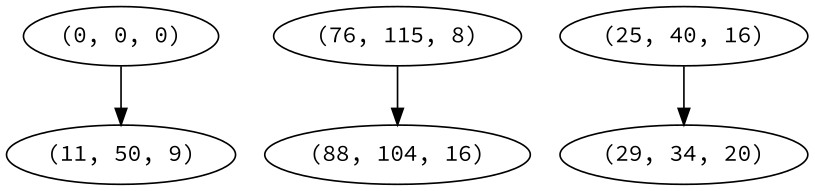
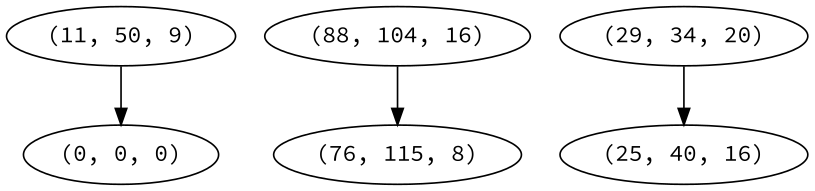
edge "(0, 0, 0)" -> "(11, 50, 9)": reversed
edge "(76, 115, 8)" -> "(88, 104, 16)": reversed
edge "(25, 40, 16)" -> "(29, 34, 20)": reversed
